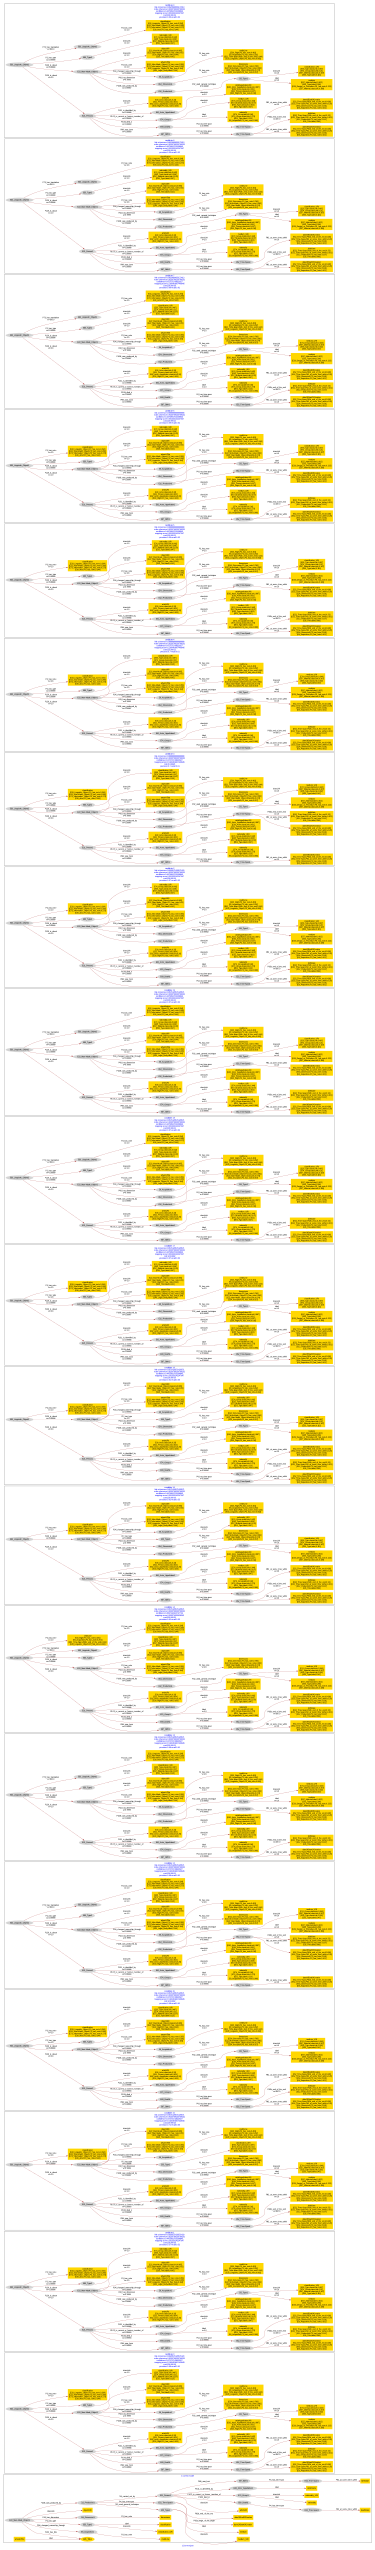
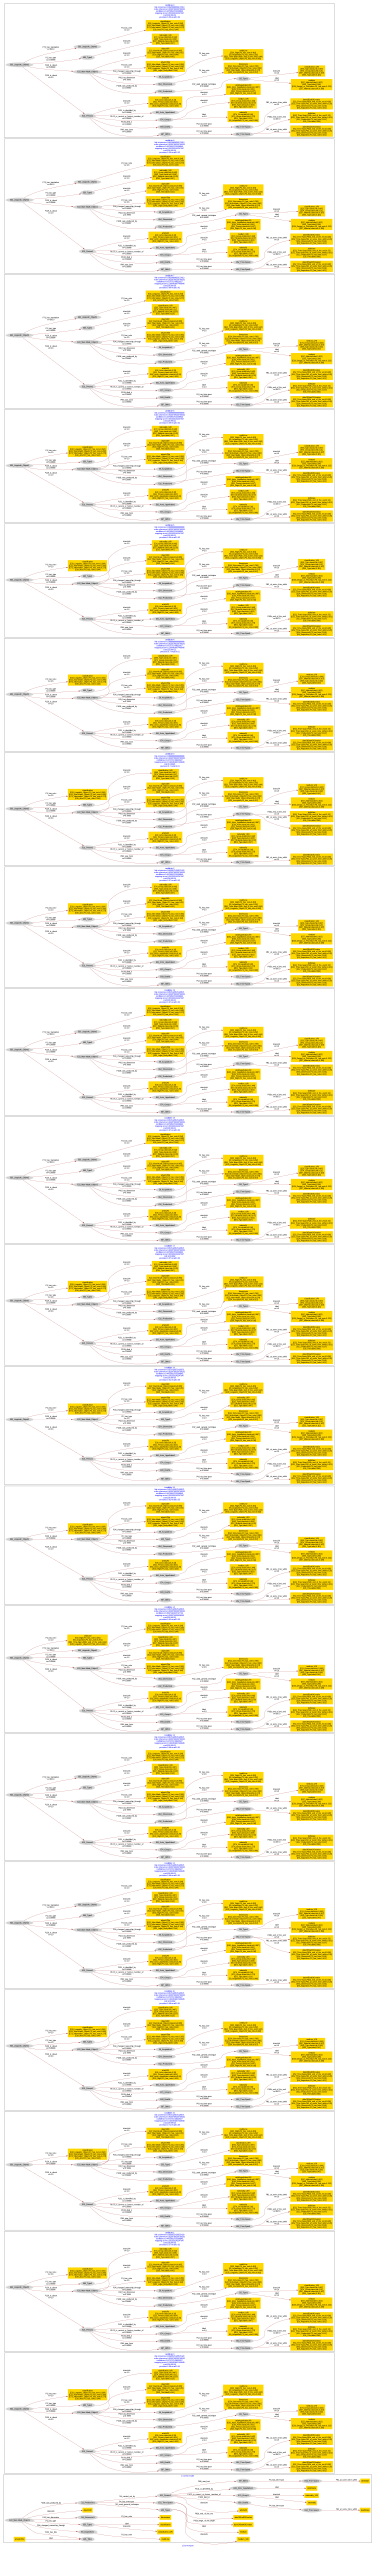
node "E35_Title1": fillcolor gold -> lightgray
